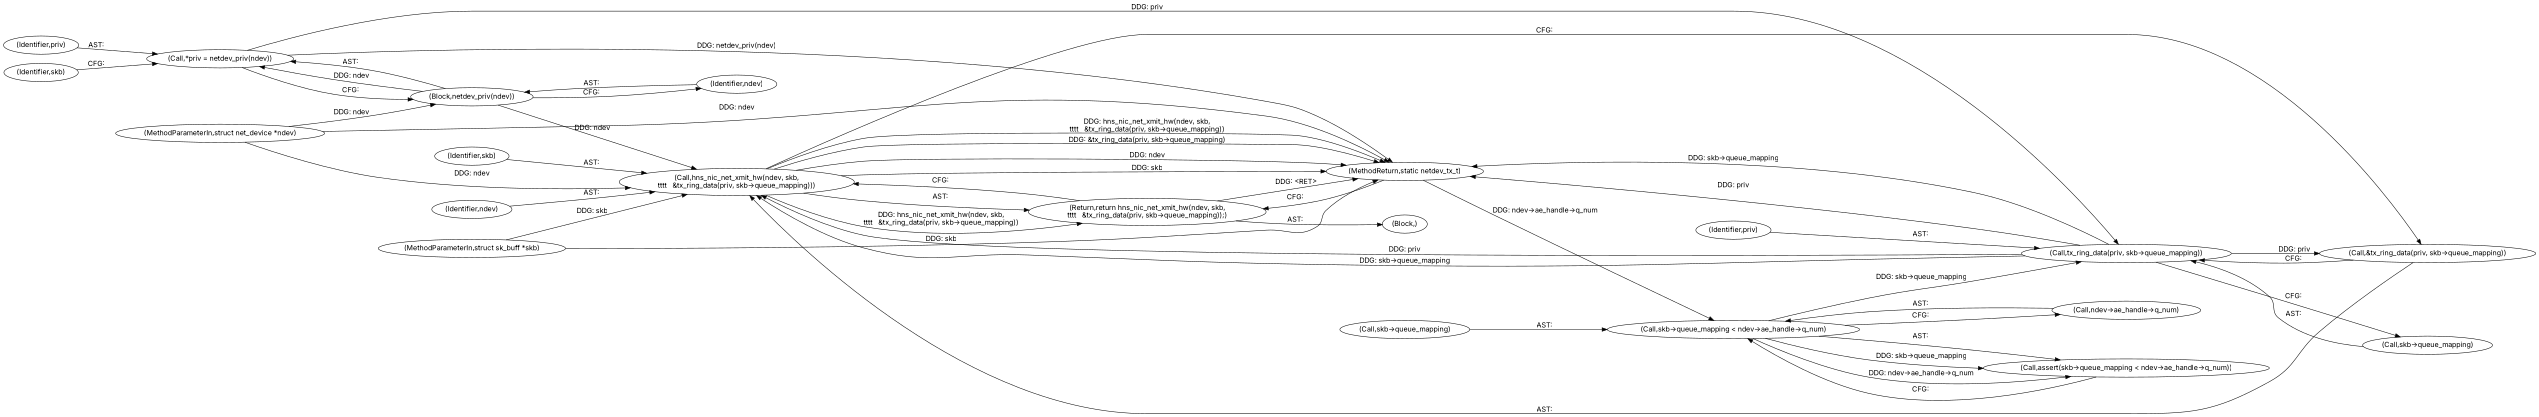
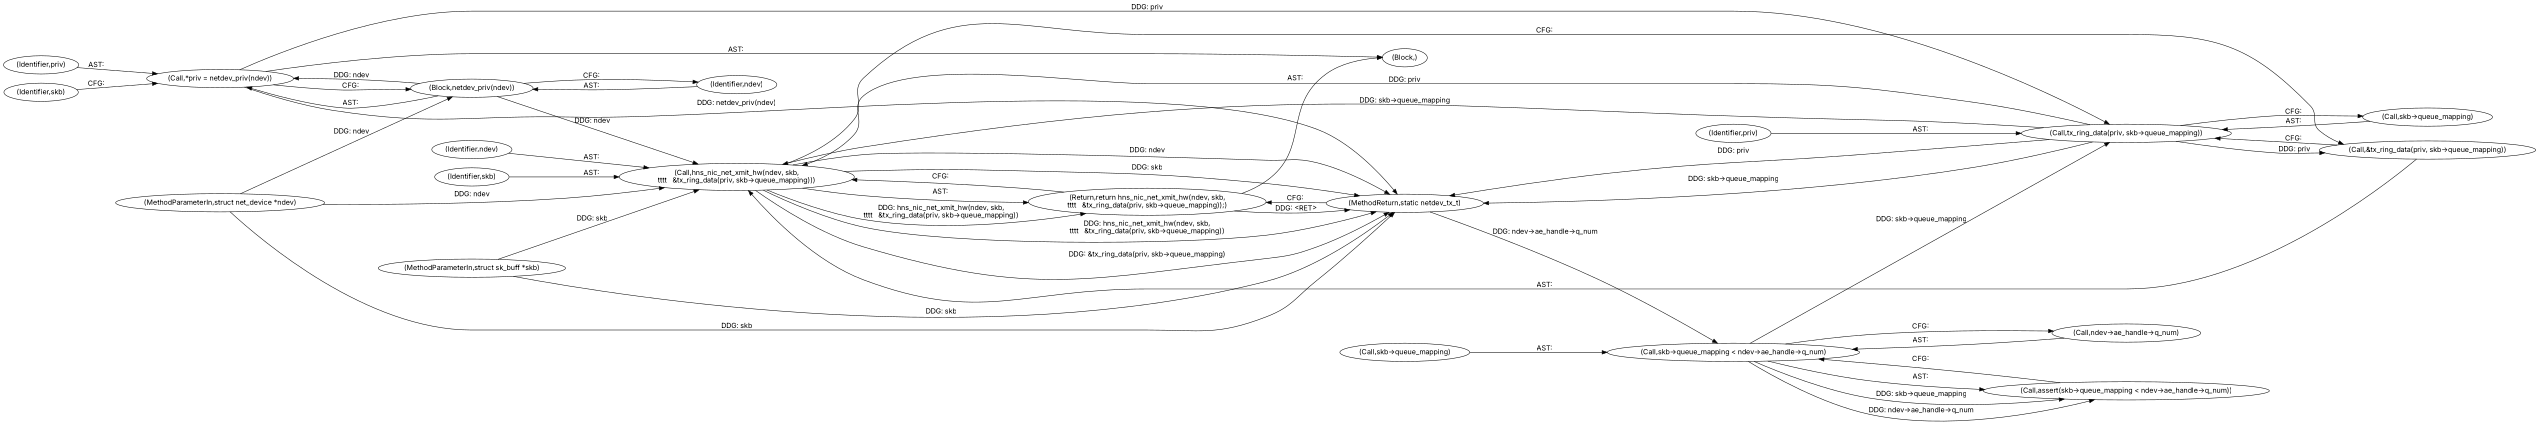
edge "(Call,*priv = netdev_priv(ndev))" -> "(Block,)": added, label "AST:"
edge "(MethodParameterIn,struct net_device *ndev)" -> "(MethodReturn,static netdev_tx_t)": label "DDG: ndev" -> "DDG: skb"
